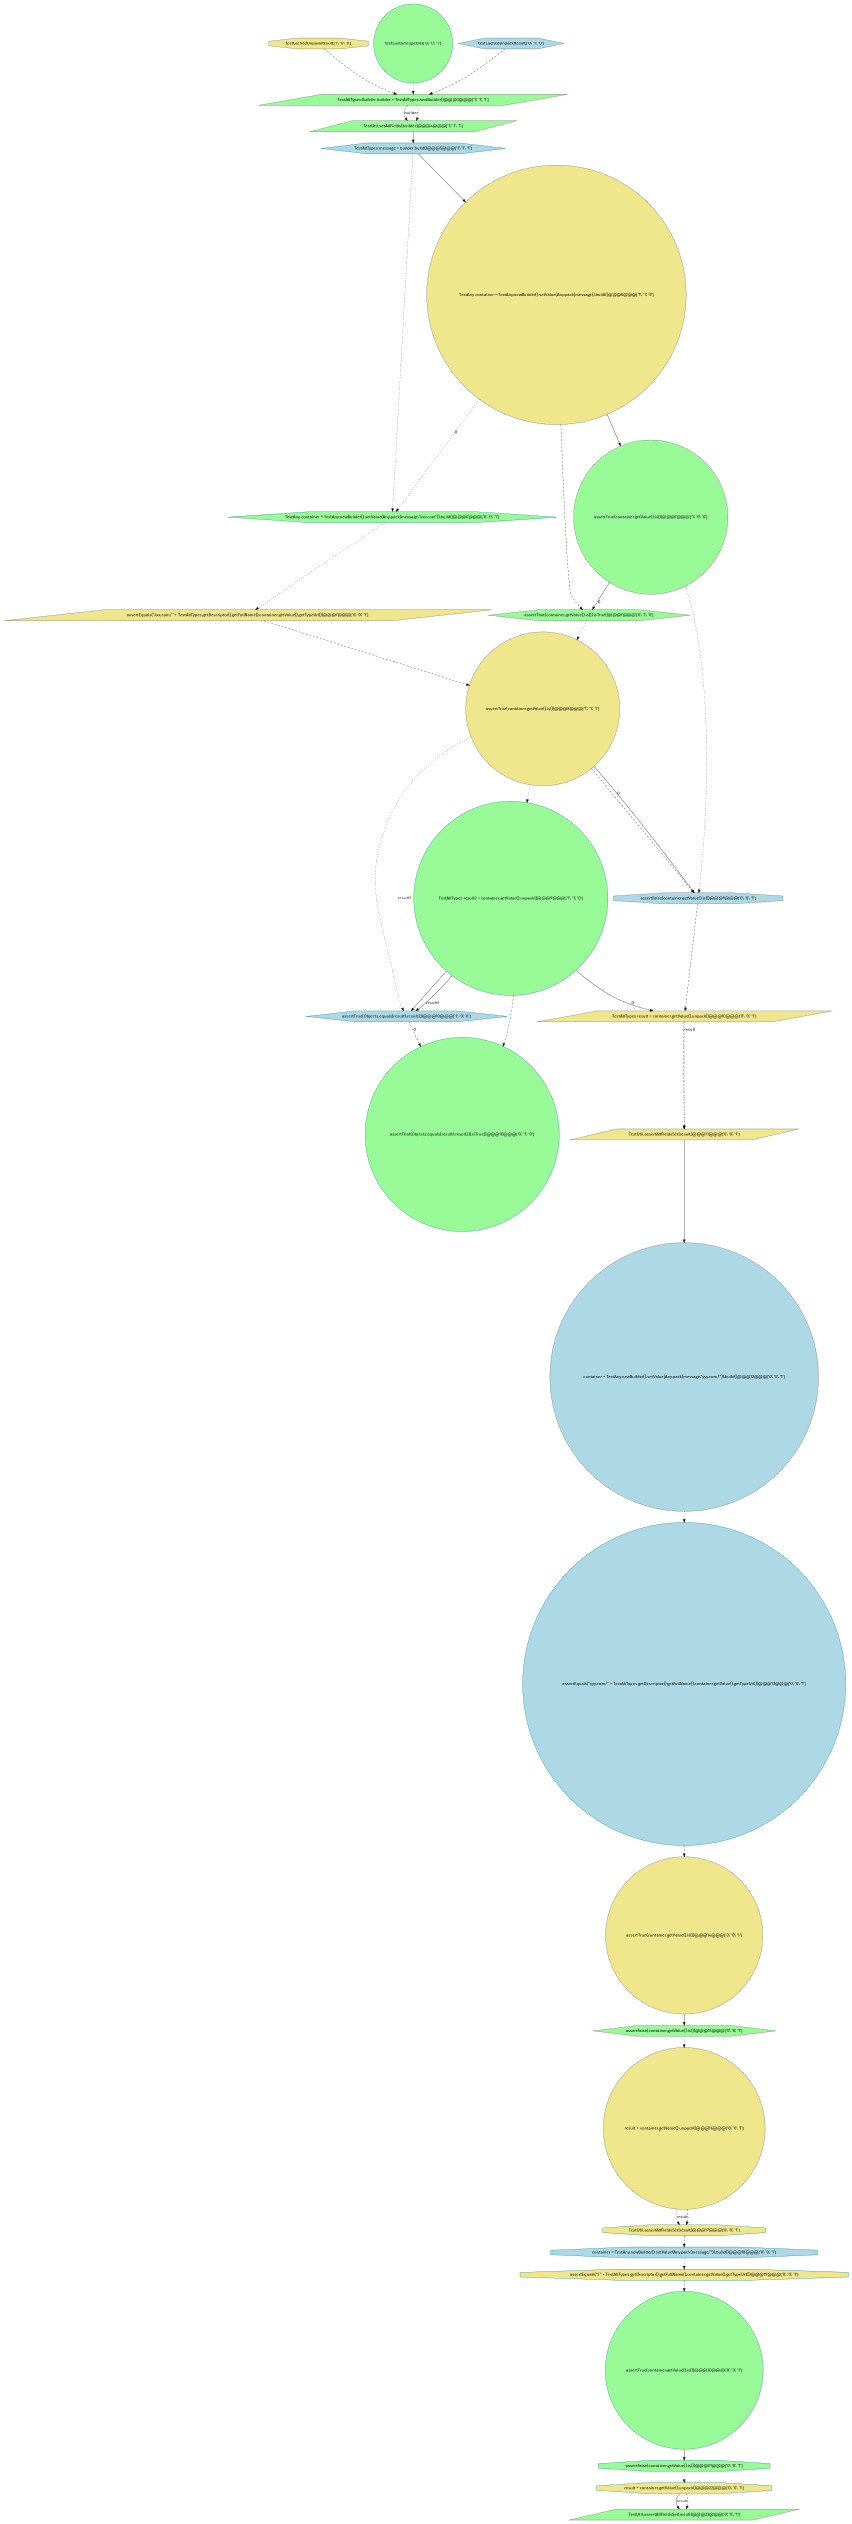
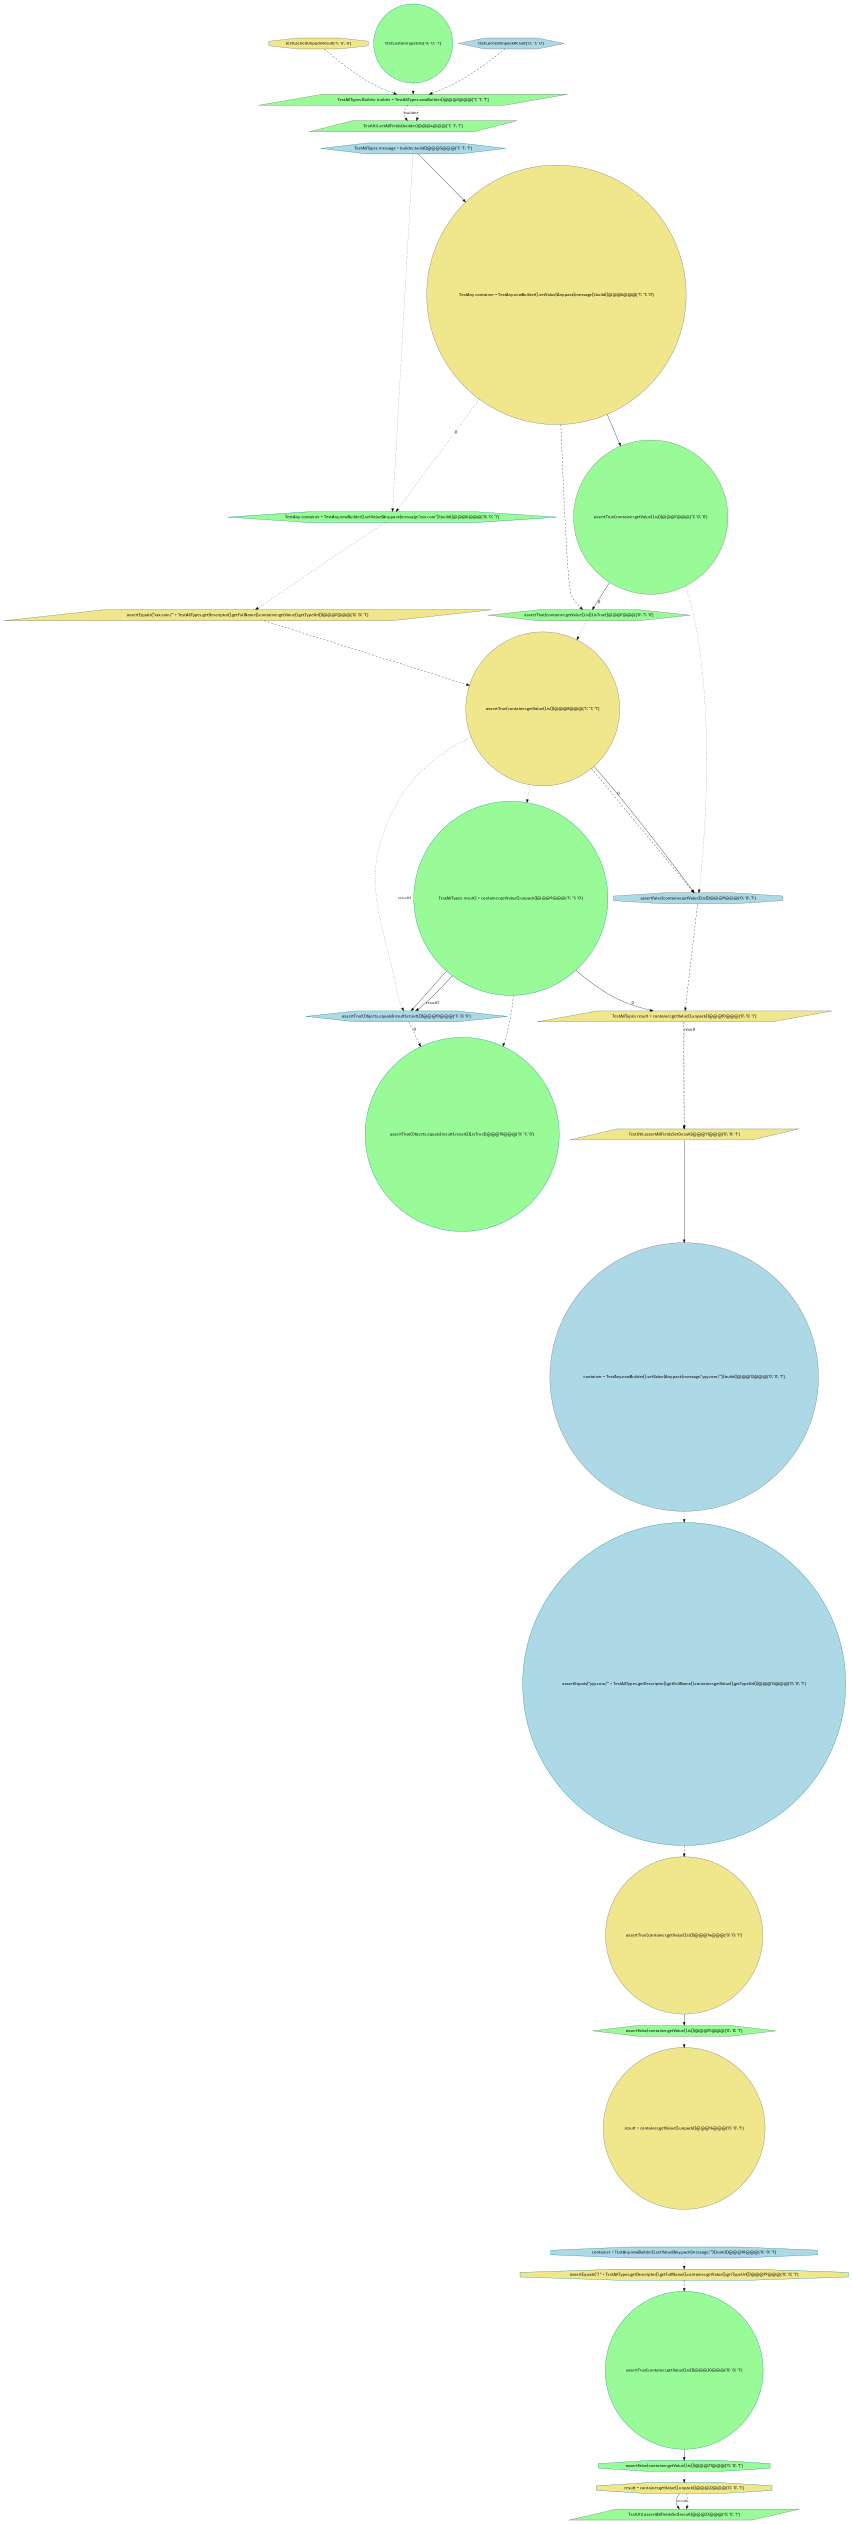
edge "TestUtil.setAllFields(builder)@@@4@@@['1', '1', '1']" -> "TestAllTypes message = builder.build()@@@5@@@['1', '1', '1']": removed
node "TestUtil.assertAllFieldsSet(result)@@@17@@@['0', '0', '1']": removed
